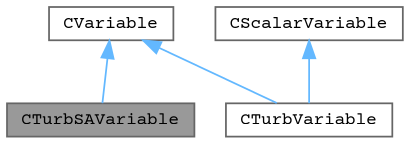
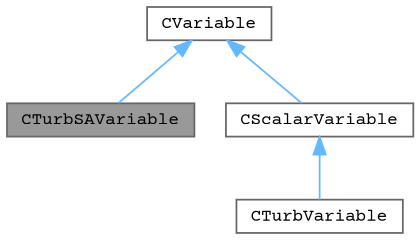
edge "CTurbVariable" -> "CVariable": now "CScalarVariable" -> "CVariable"
